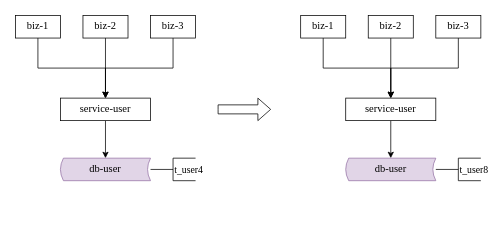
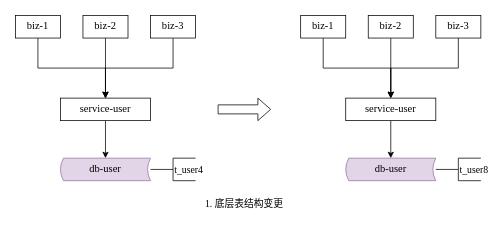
node "1. 底层表结构变更": added
